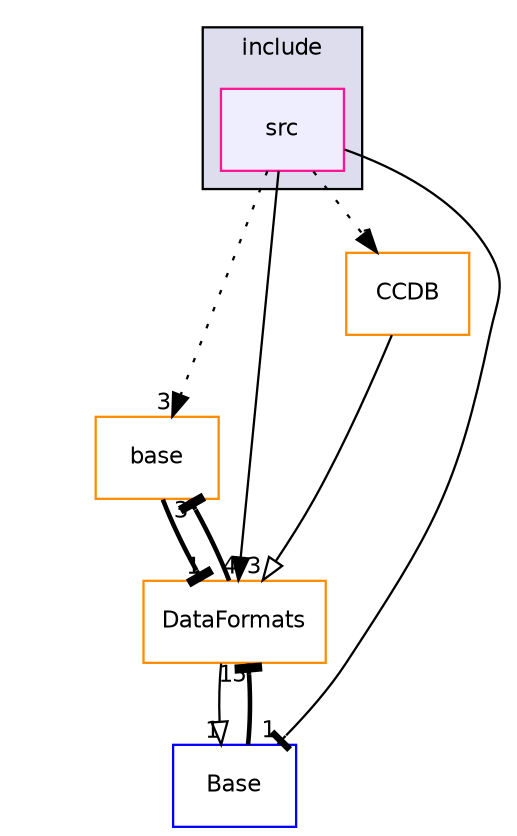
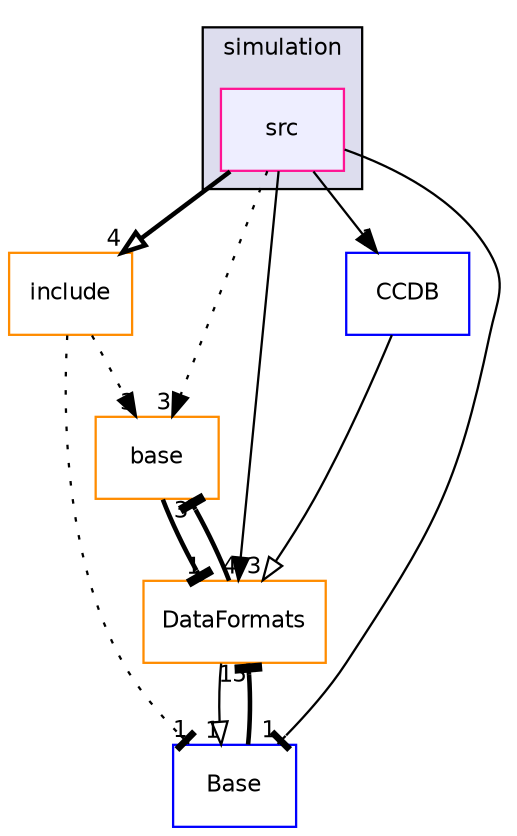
cluster "include": label "include" -> "simulation"
edge "src" -> "CCDB": style dotted -> solid
node "include": added
node "CCDB": color darkorange -> blue
